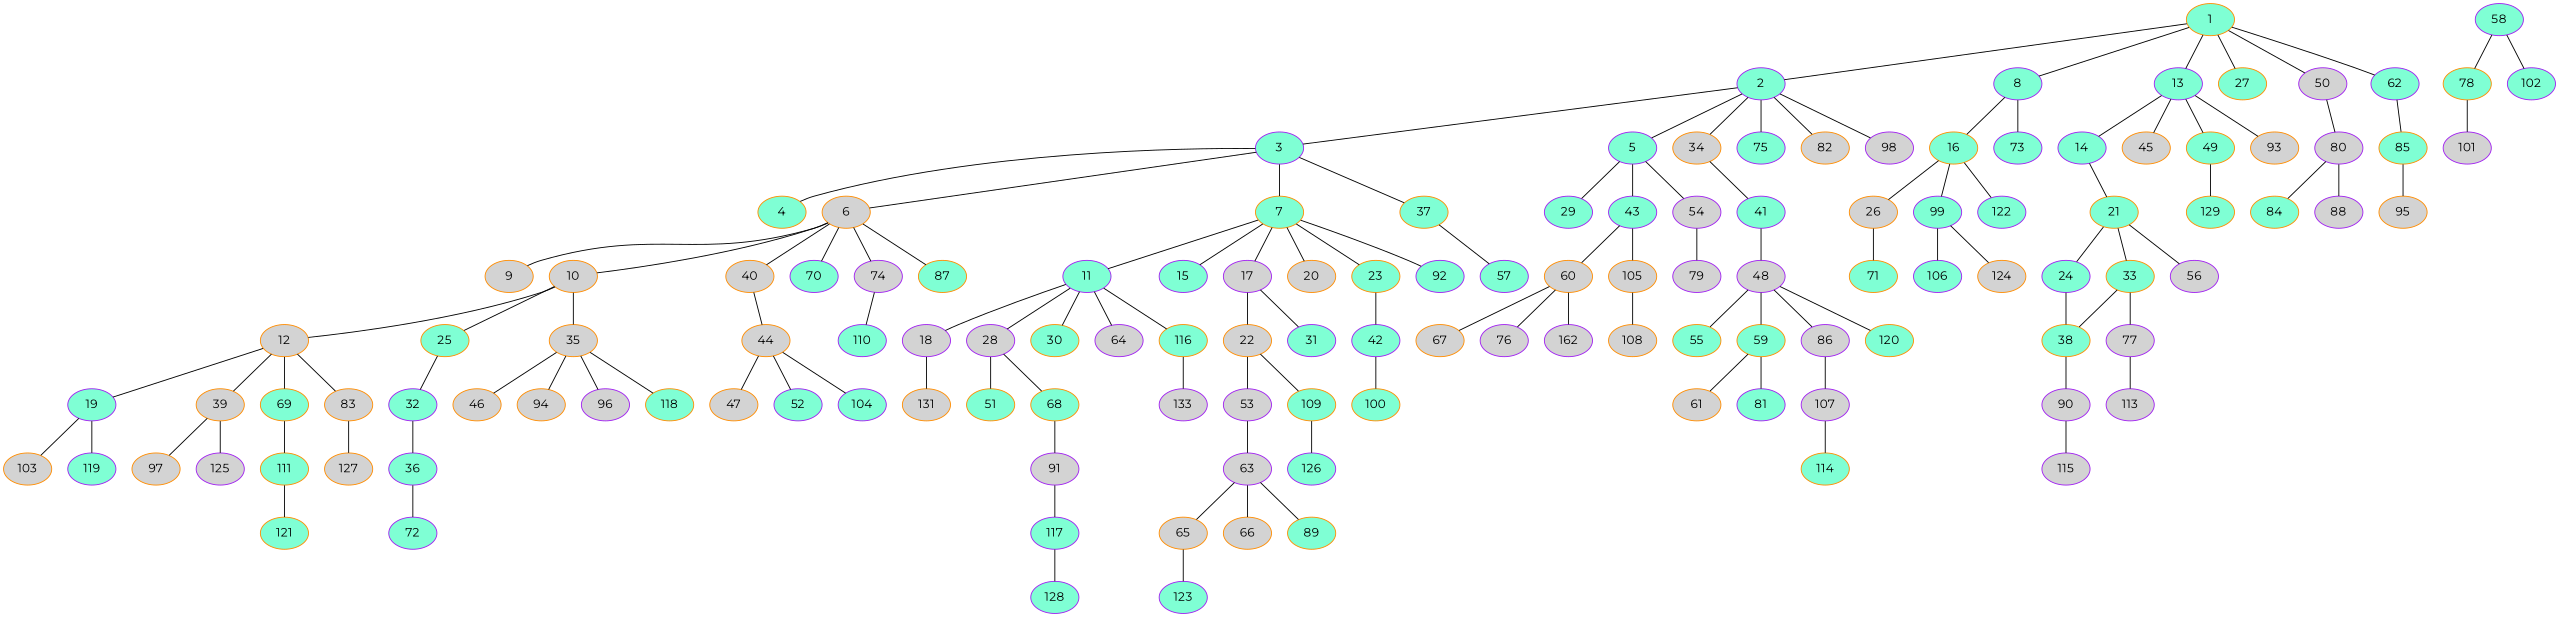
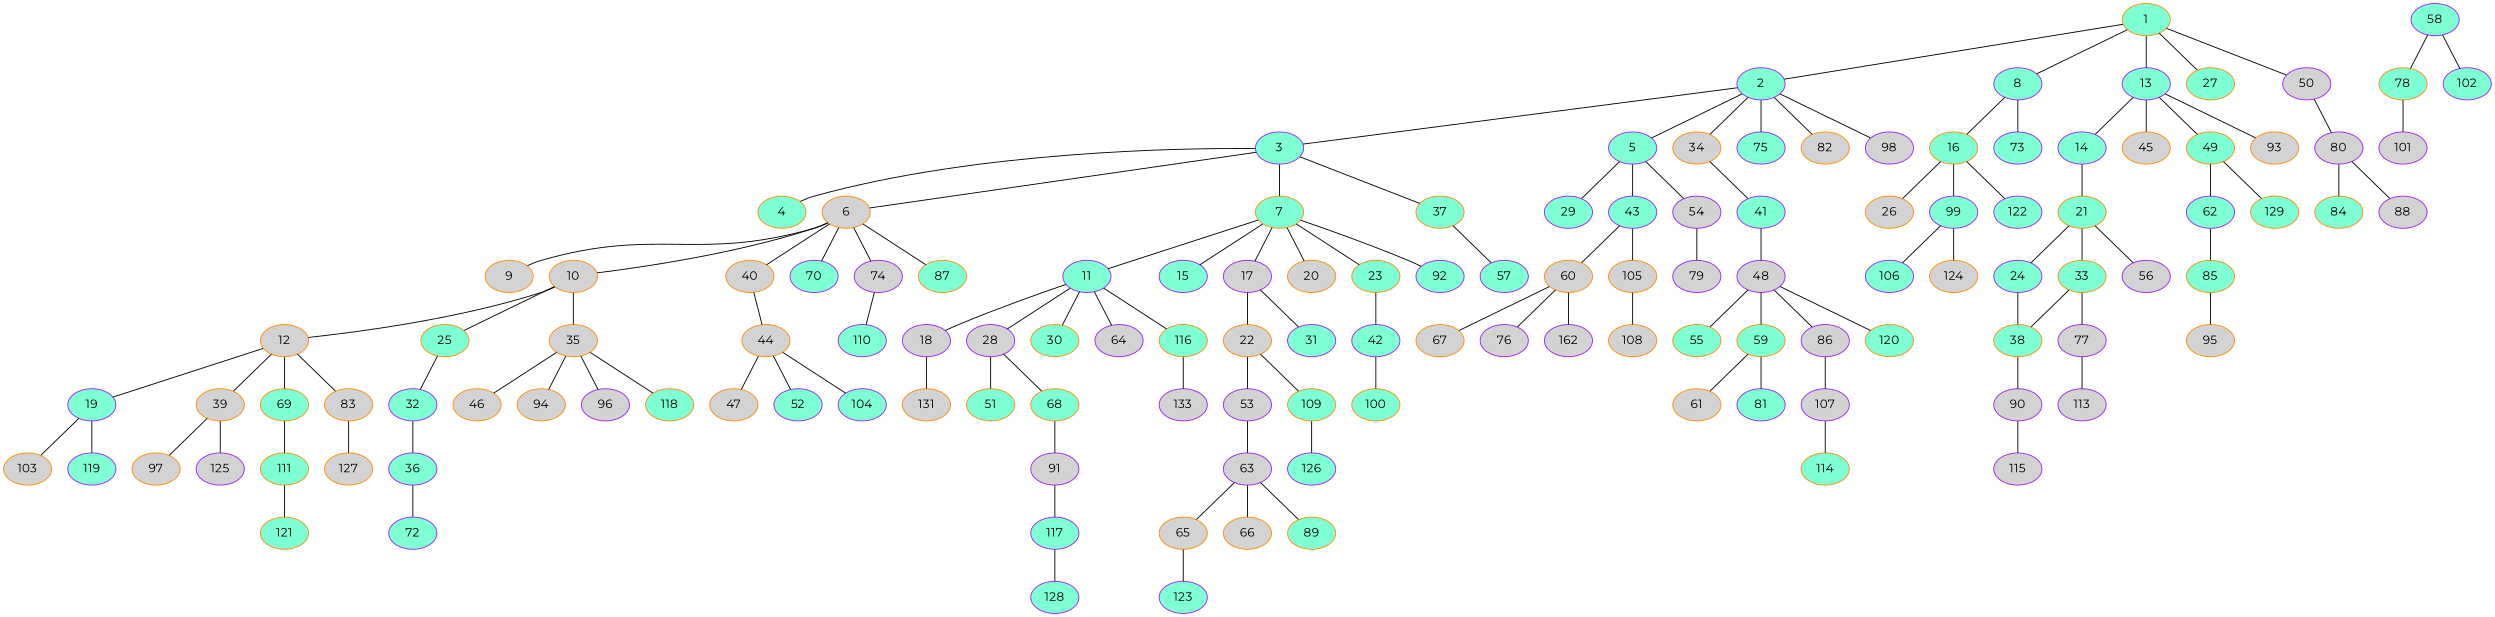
edge "1" -- "62": now "49" -- "62"
node "71": removed
